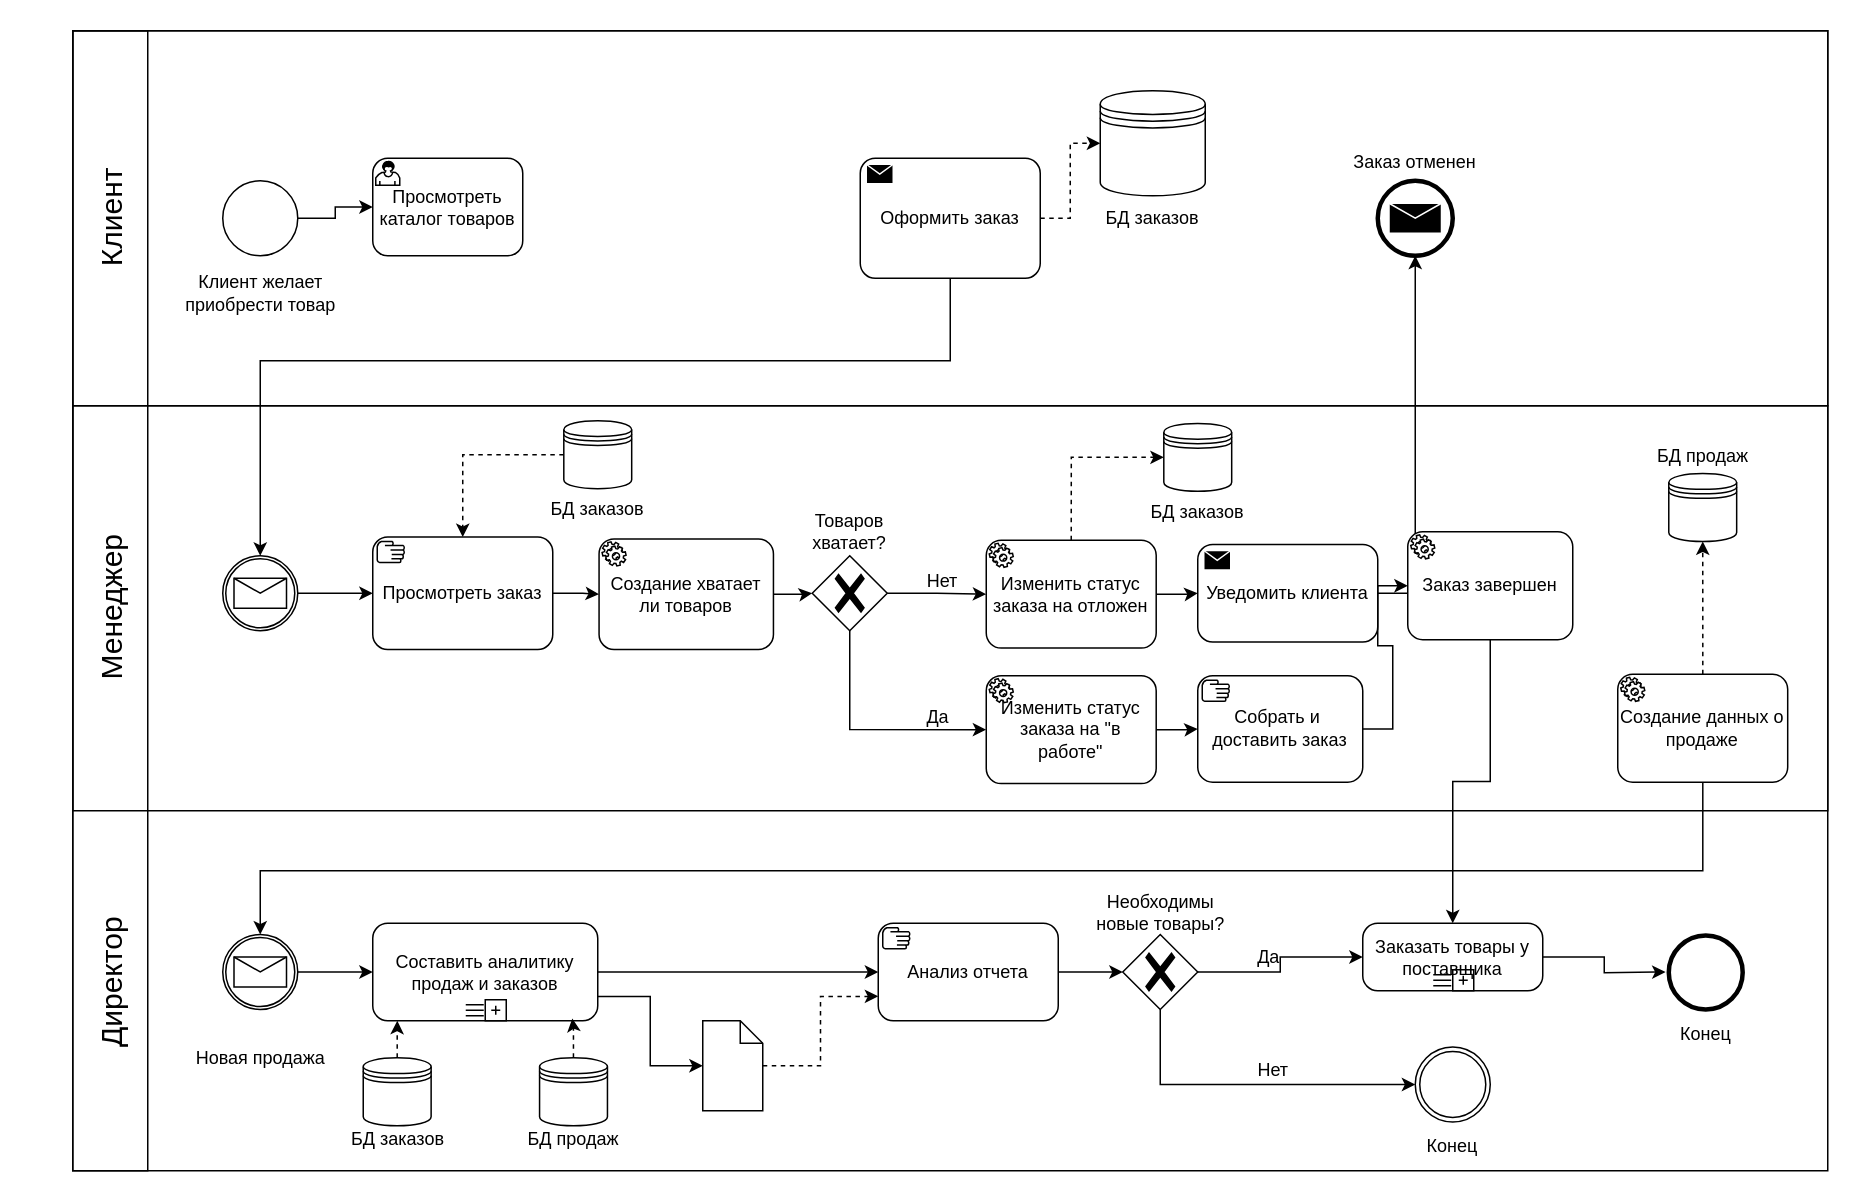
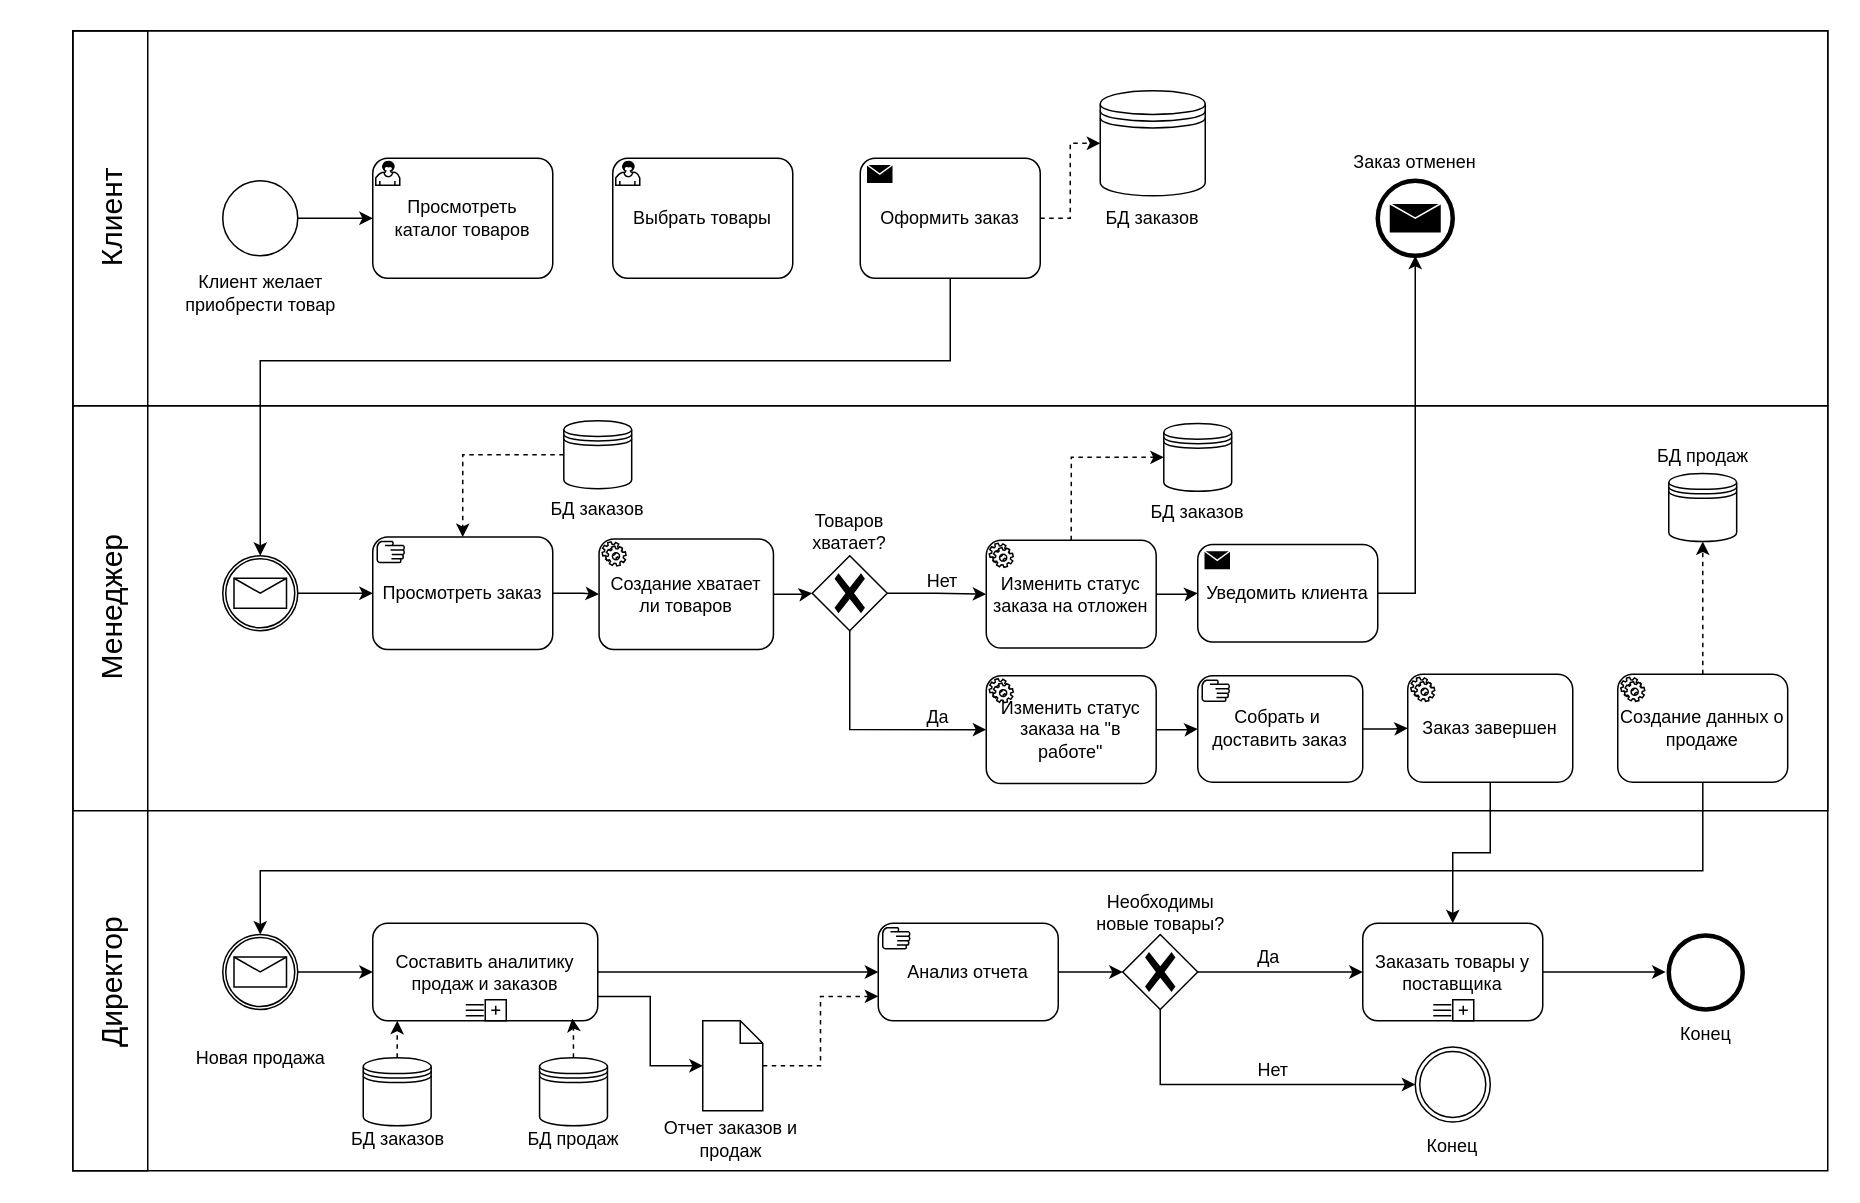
node "Просмотреть каталог товаров": size 150x98 -> 180x120
node "Выбрать товары": added
node "Заказ завершен": moved (1490, 586) -> (1490, 728)
node "Заказать товары у поставщика": size 180x68 -> 180x98
node "Отчет заказов и продаж": added
